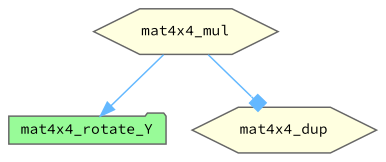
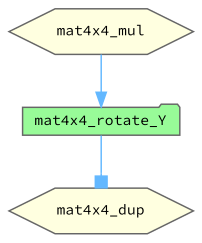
edge "mat4x4_mul" -> "mat4x4_dup": now "mat4x4_rotate_Y" -> "mat4x4_dup"
